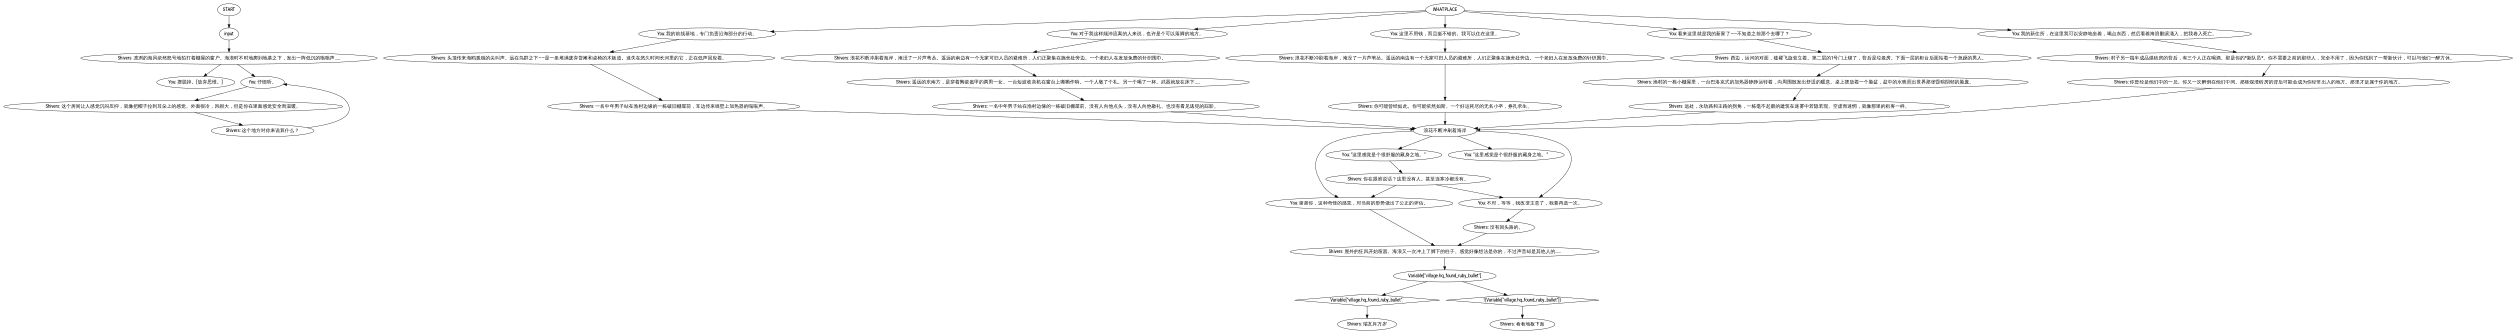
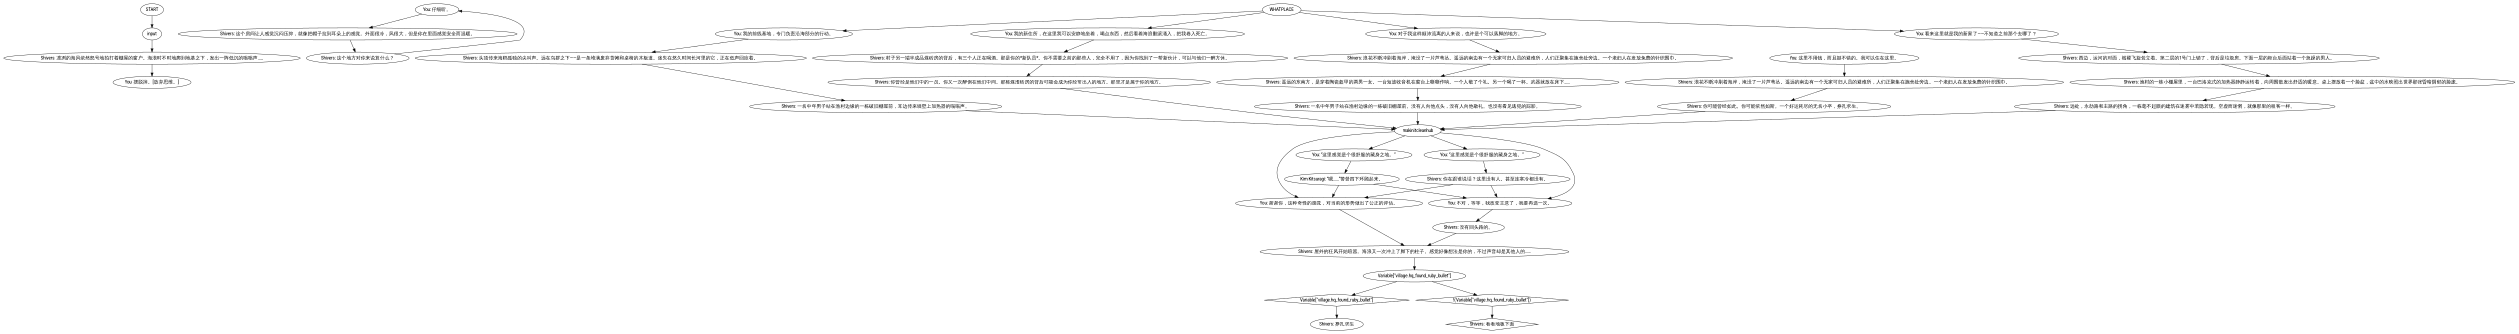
edge "WHATPLACE" -> "You: 这里不用钱，而且挺不错的。我可以住在这里。": removed
edge "Shivers: 凛冽的海风依然怒号地拍打着棚屋的窗户。海浪时不时地爬到地基之下，发出一阵低沉的嗡嗡声……" -> "You: 仔细听。": removed
node "浪花不断冲刷着海岸": label "浪花不断冲刷着海岸" -> "makinitcleanhub"
node "Kim Kitsuragi: “嗯……”警督四下环顾起来。": added
node "Shivers: 瑞瓦肖万岁": label "Shivers: 瑞瓦肖万岁" -> "Shivers: 挣扎求生"
node "Shivers: 看看地板下面": shape ellipse -> diamond
